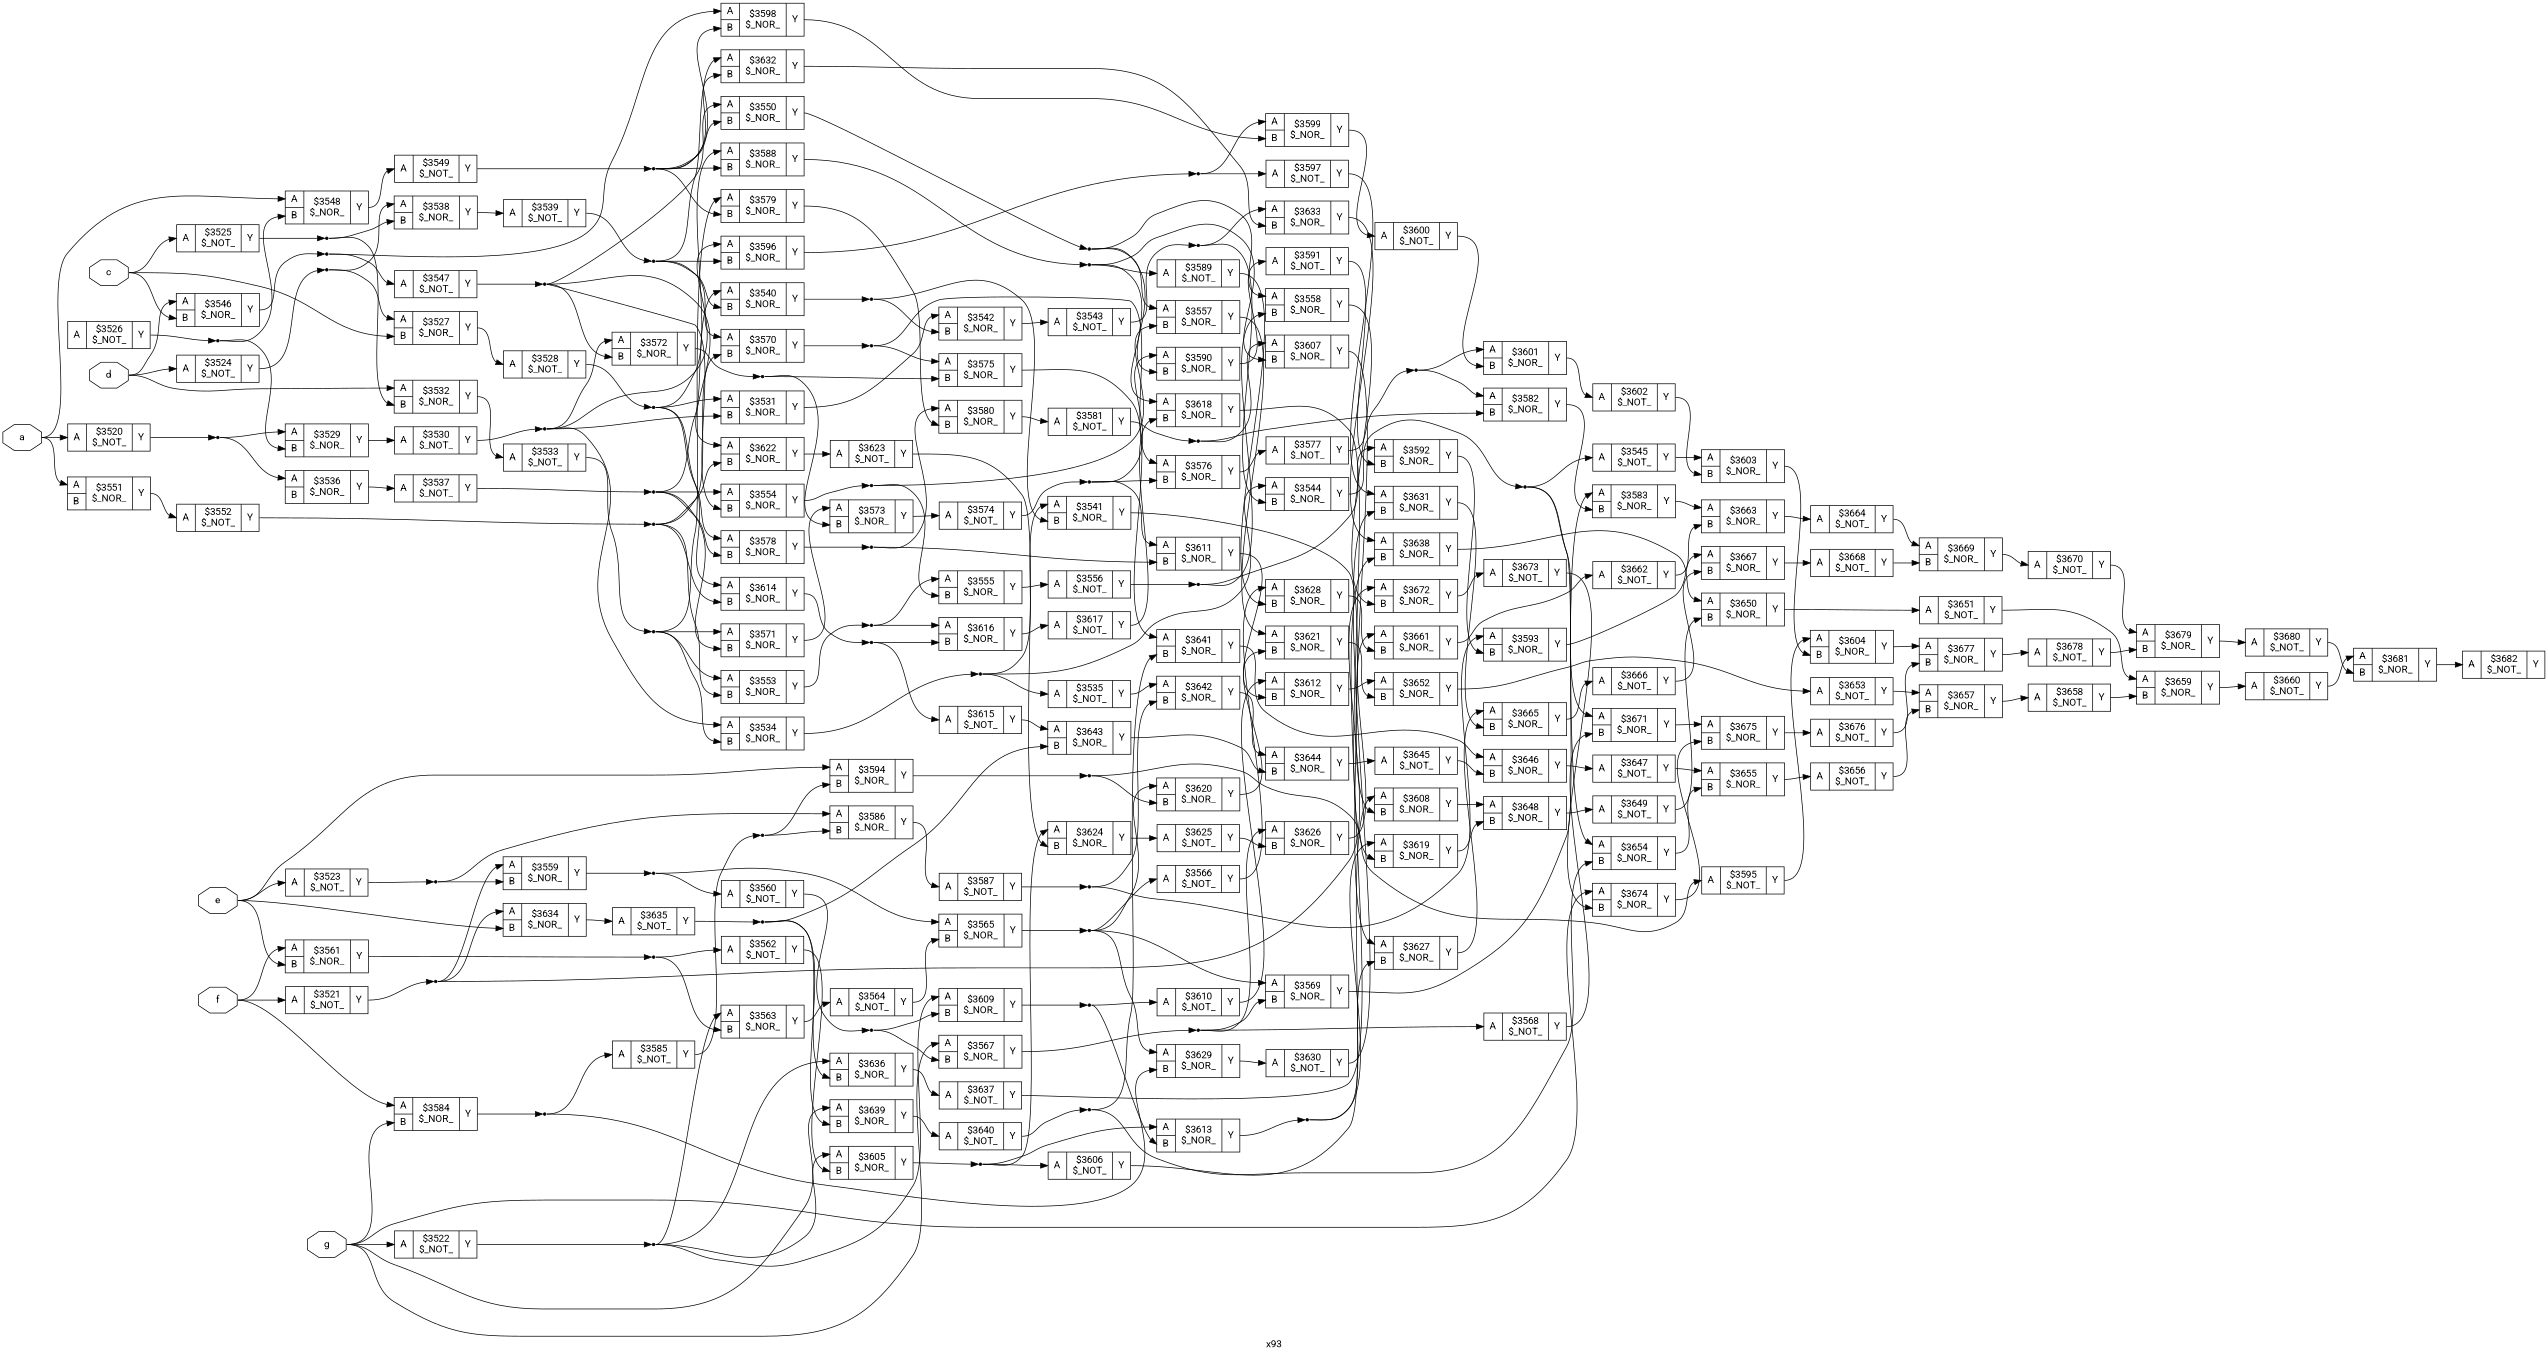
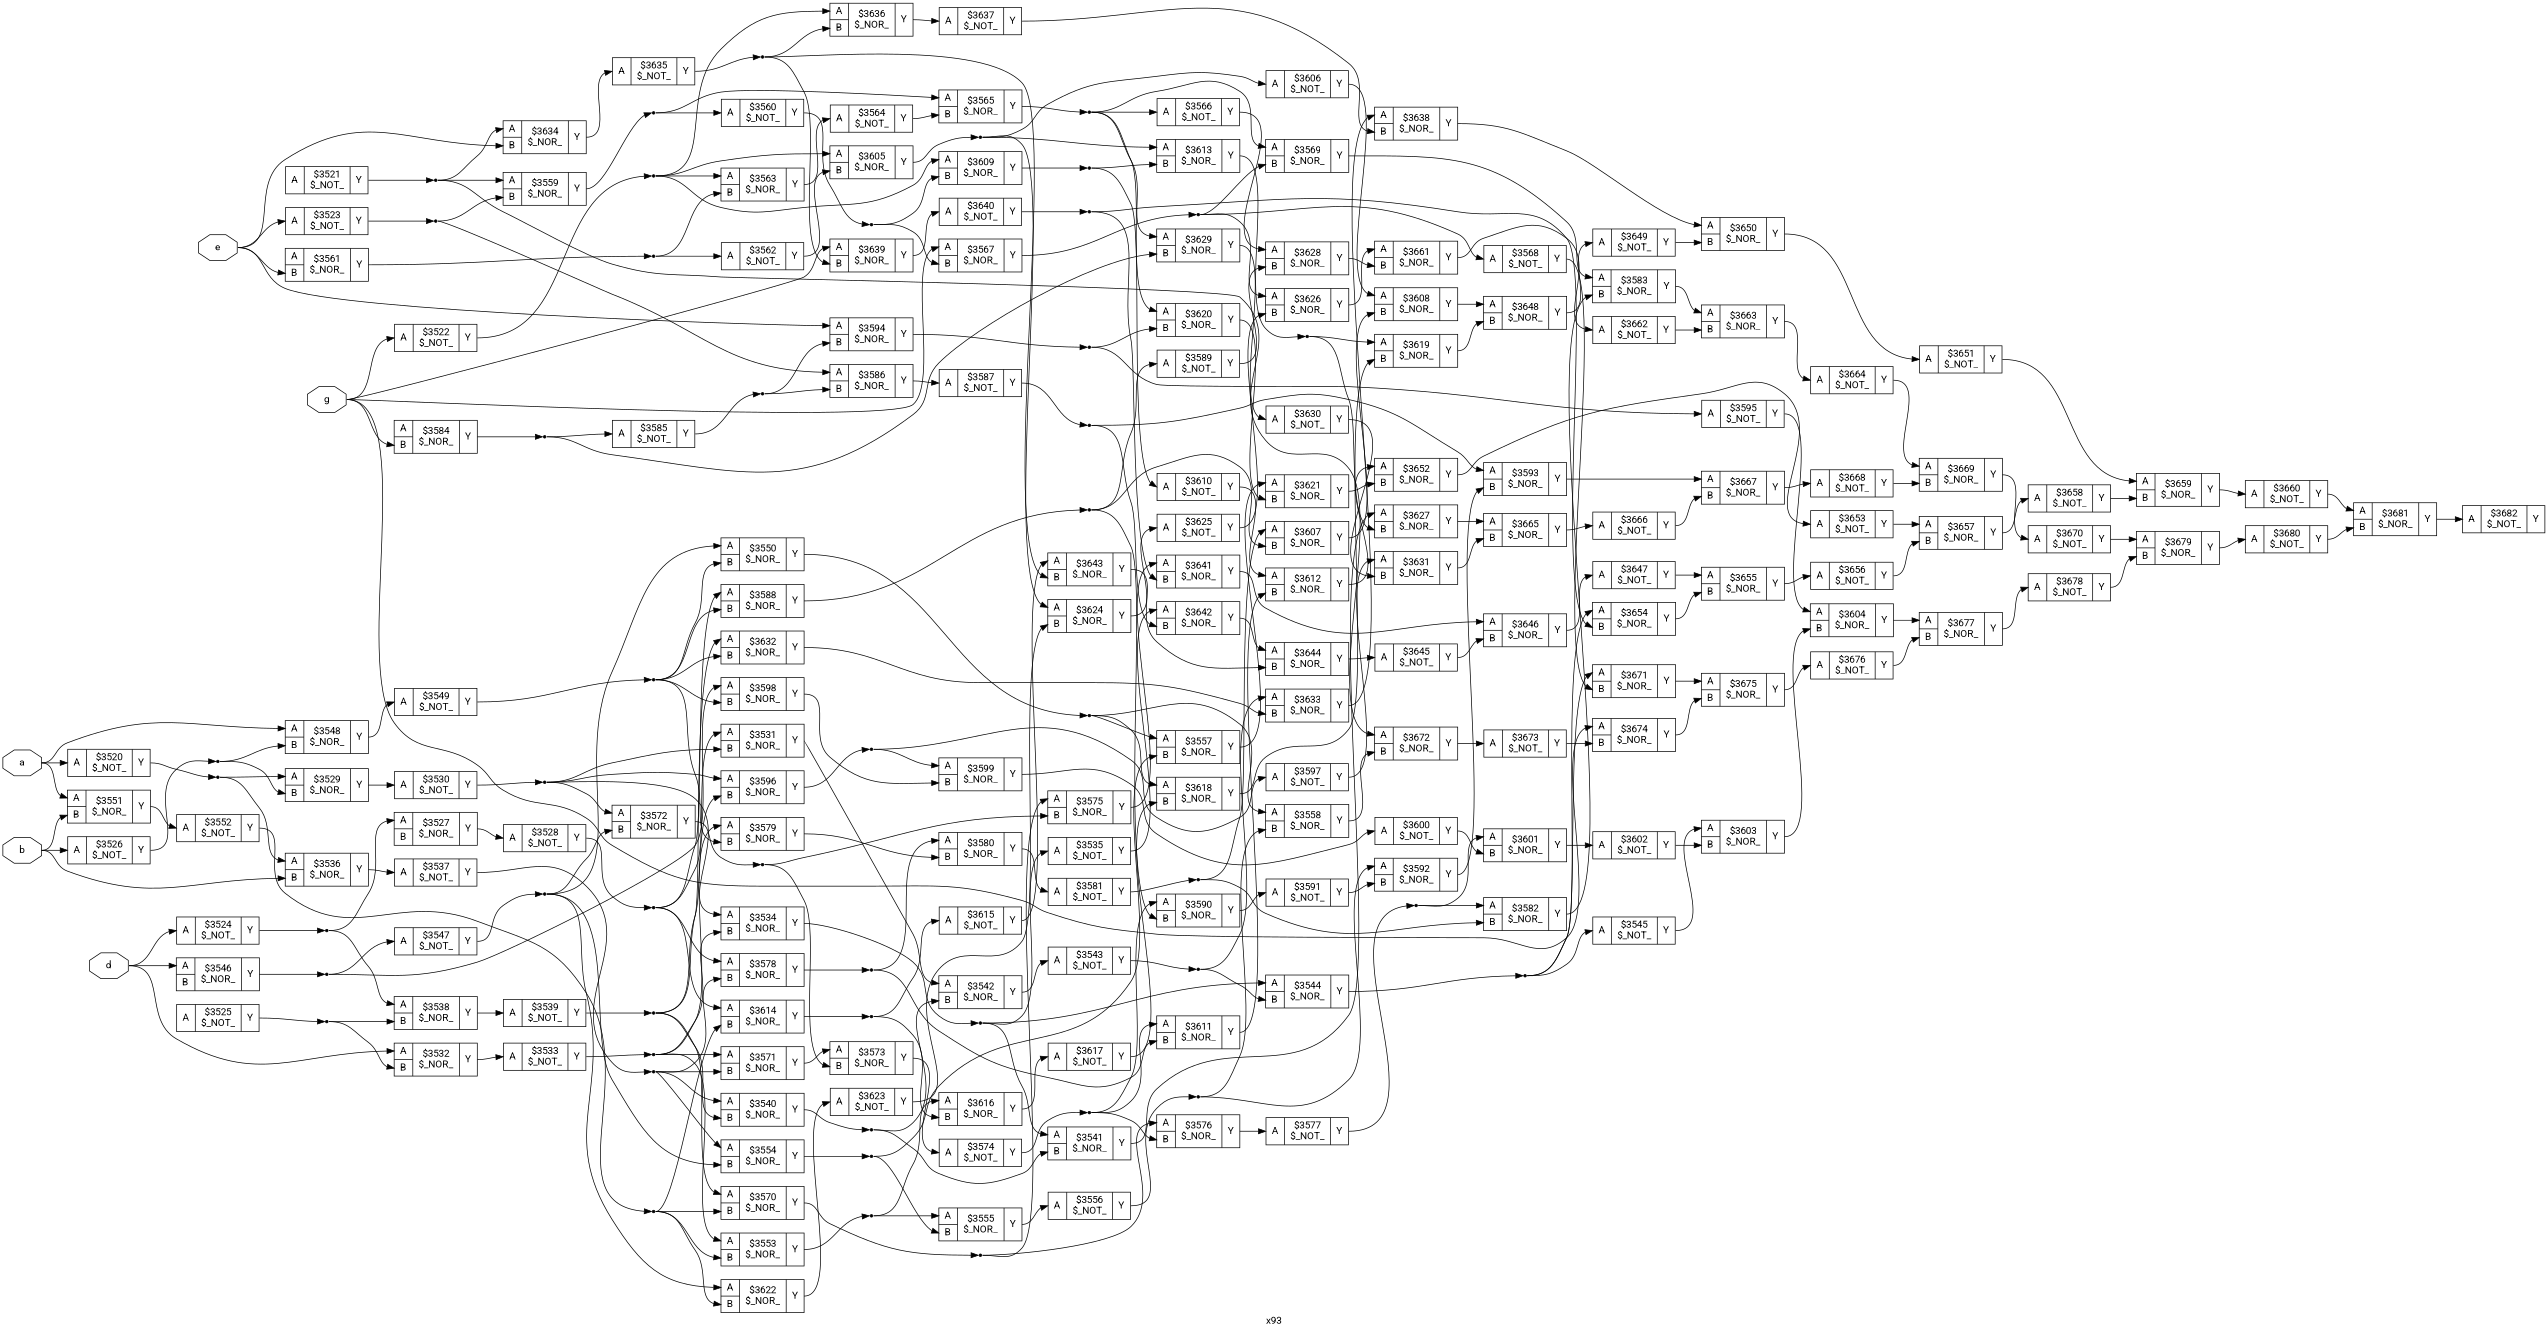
node "c": removed
node "b": added
node "f": removed
